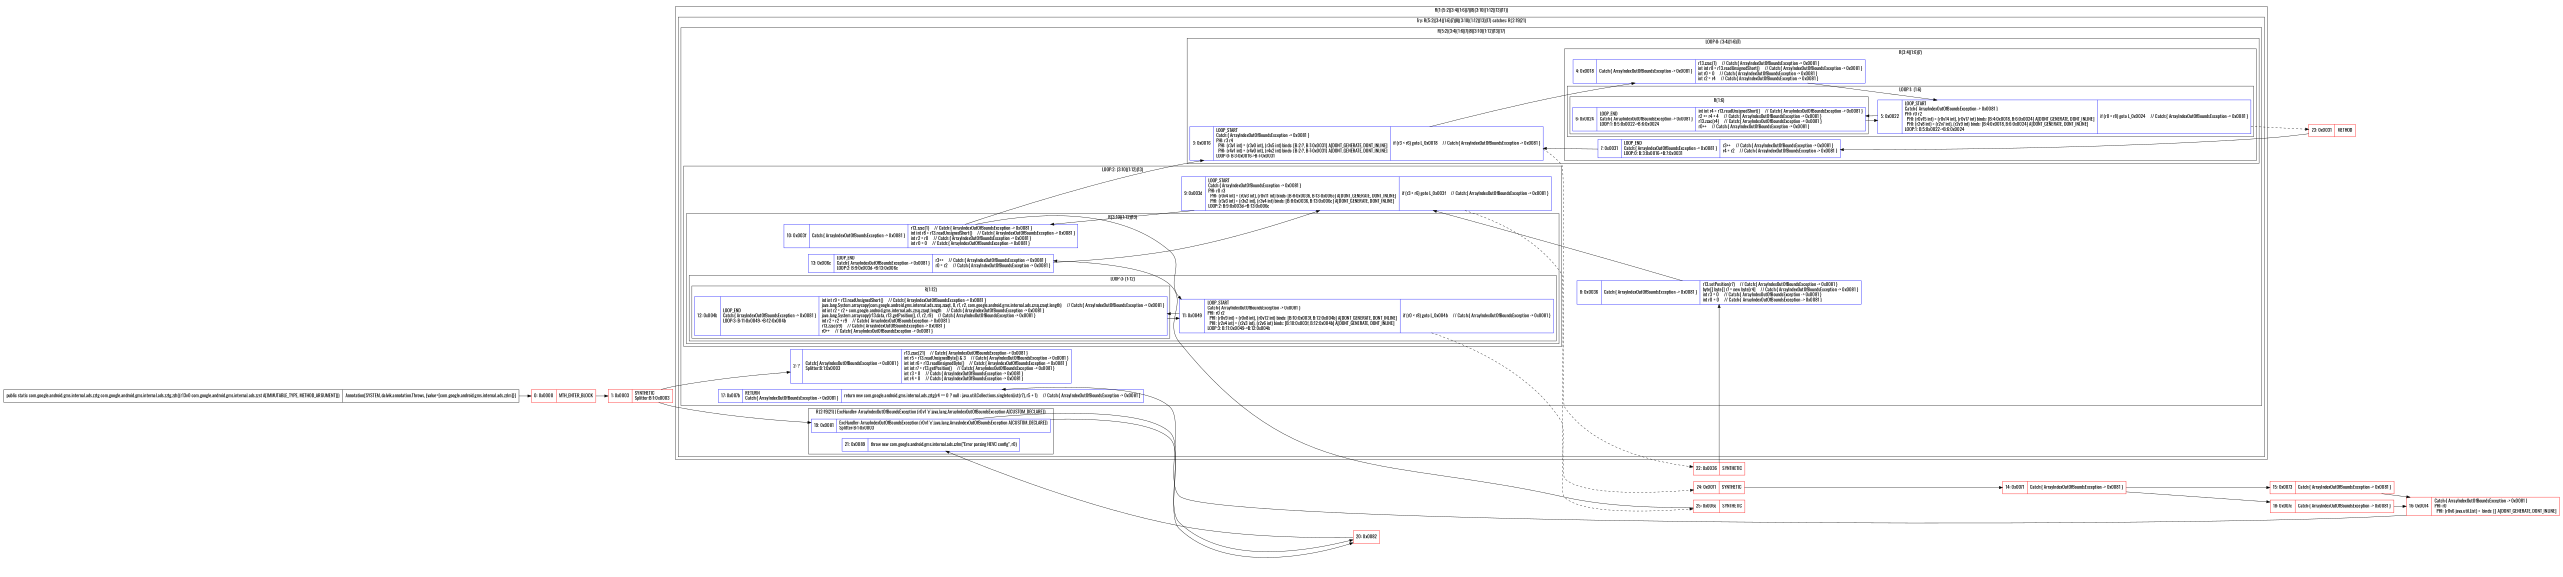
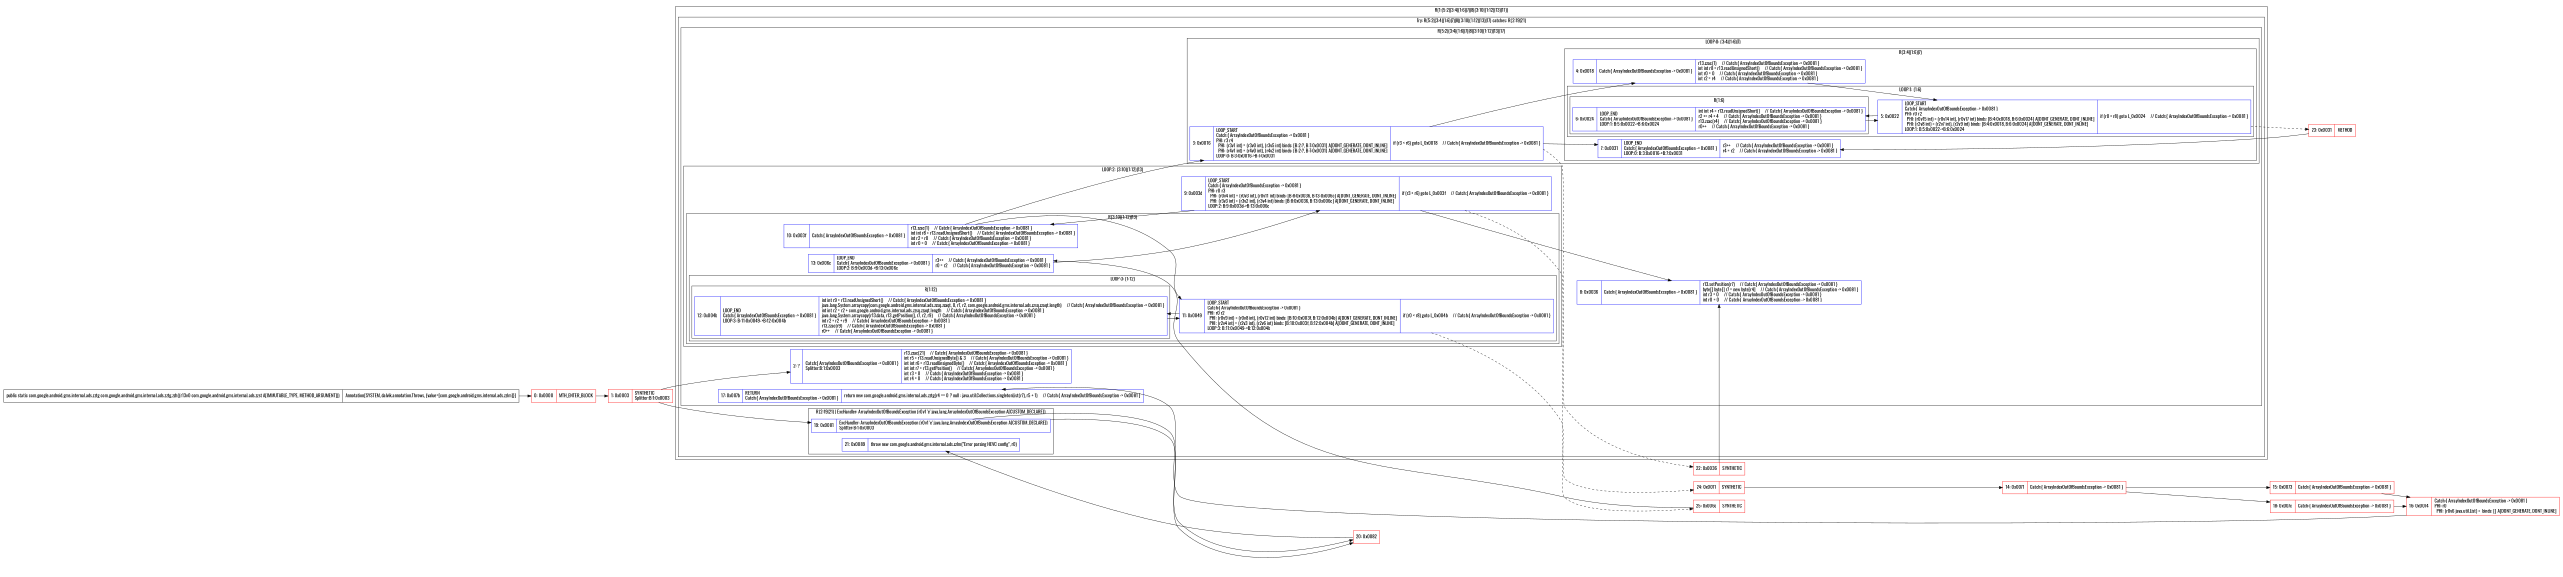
edge "7: 0x0031" -> "3: 0x0016": reversed
edge "8: 0x0036" -> "9: 0x003d": reversed
